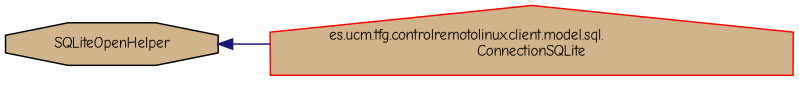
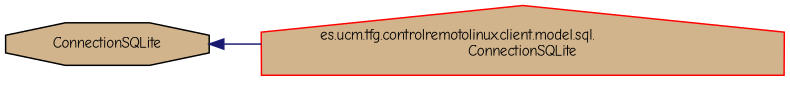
node "SQLiteOpenHelper": label "SQLiteOpenHelper" -> "ConnectionSQLite"
